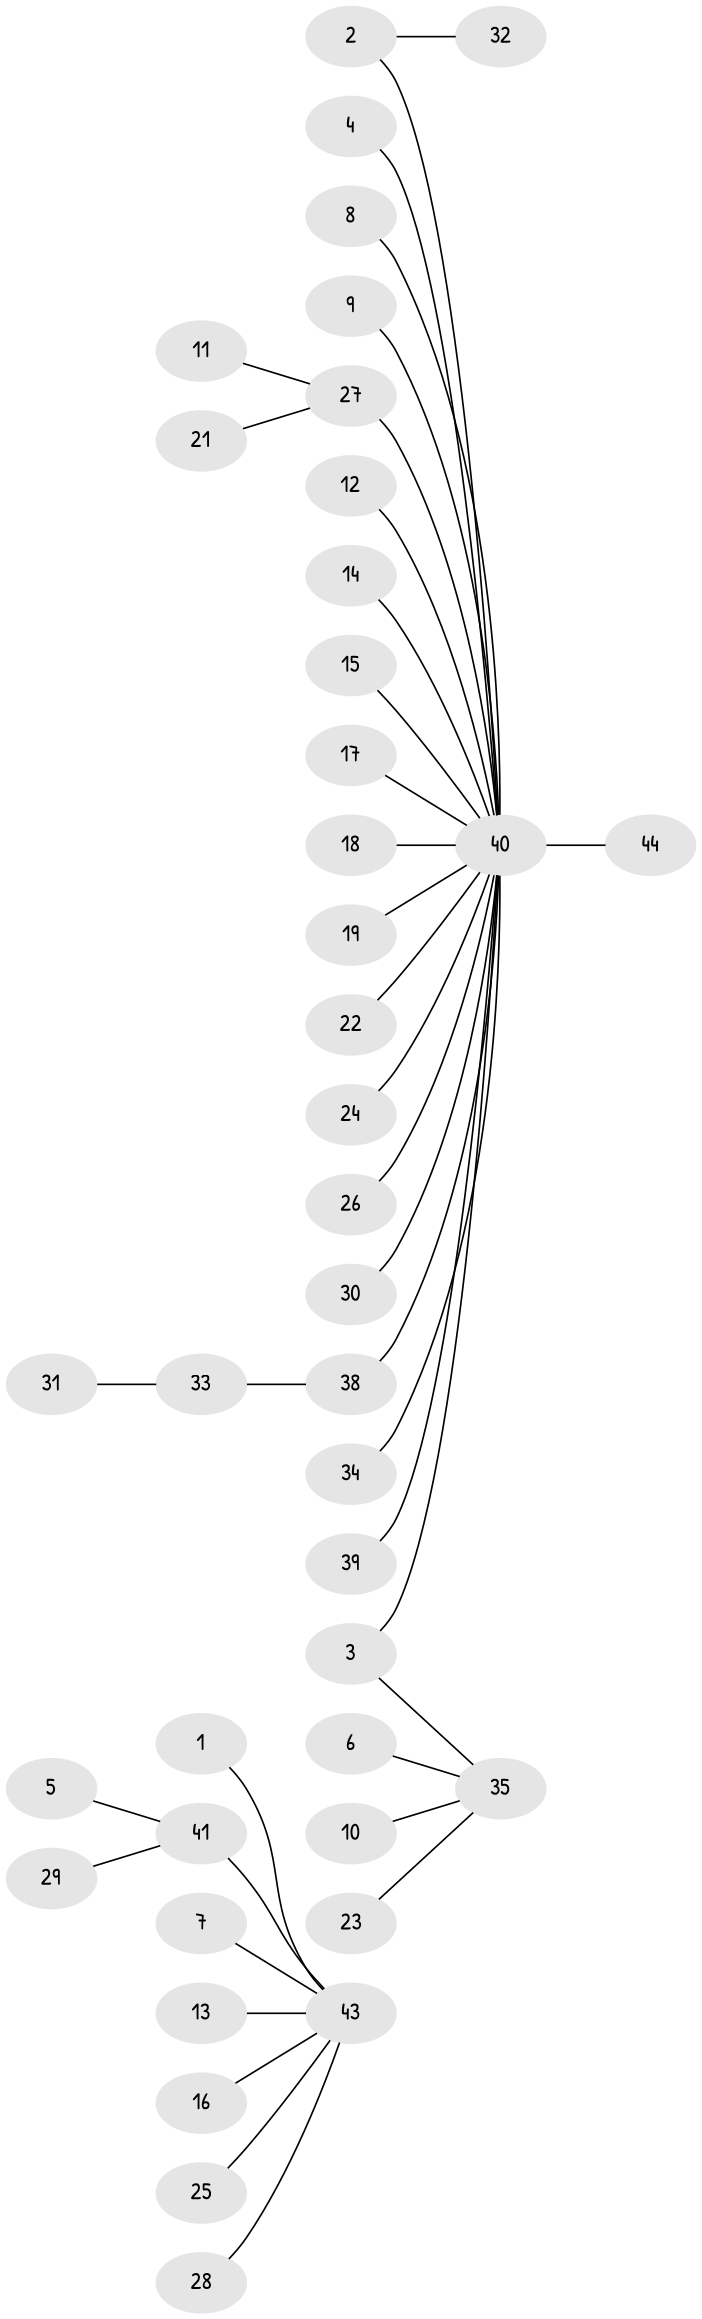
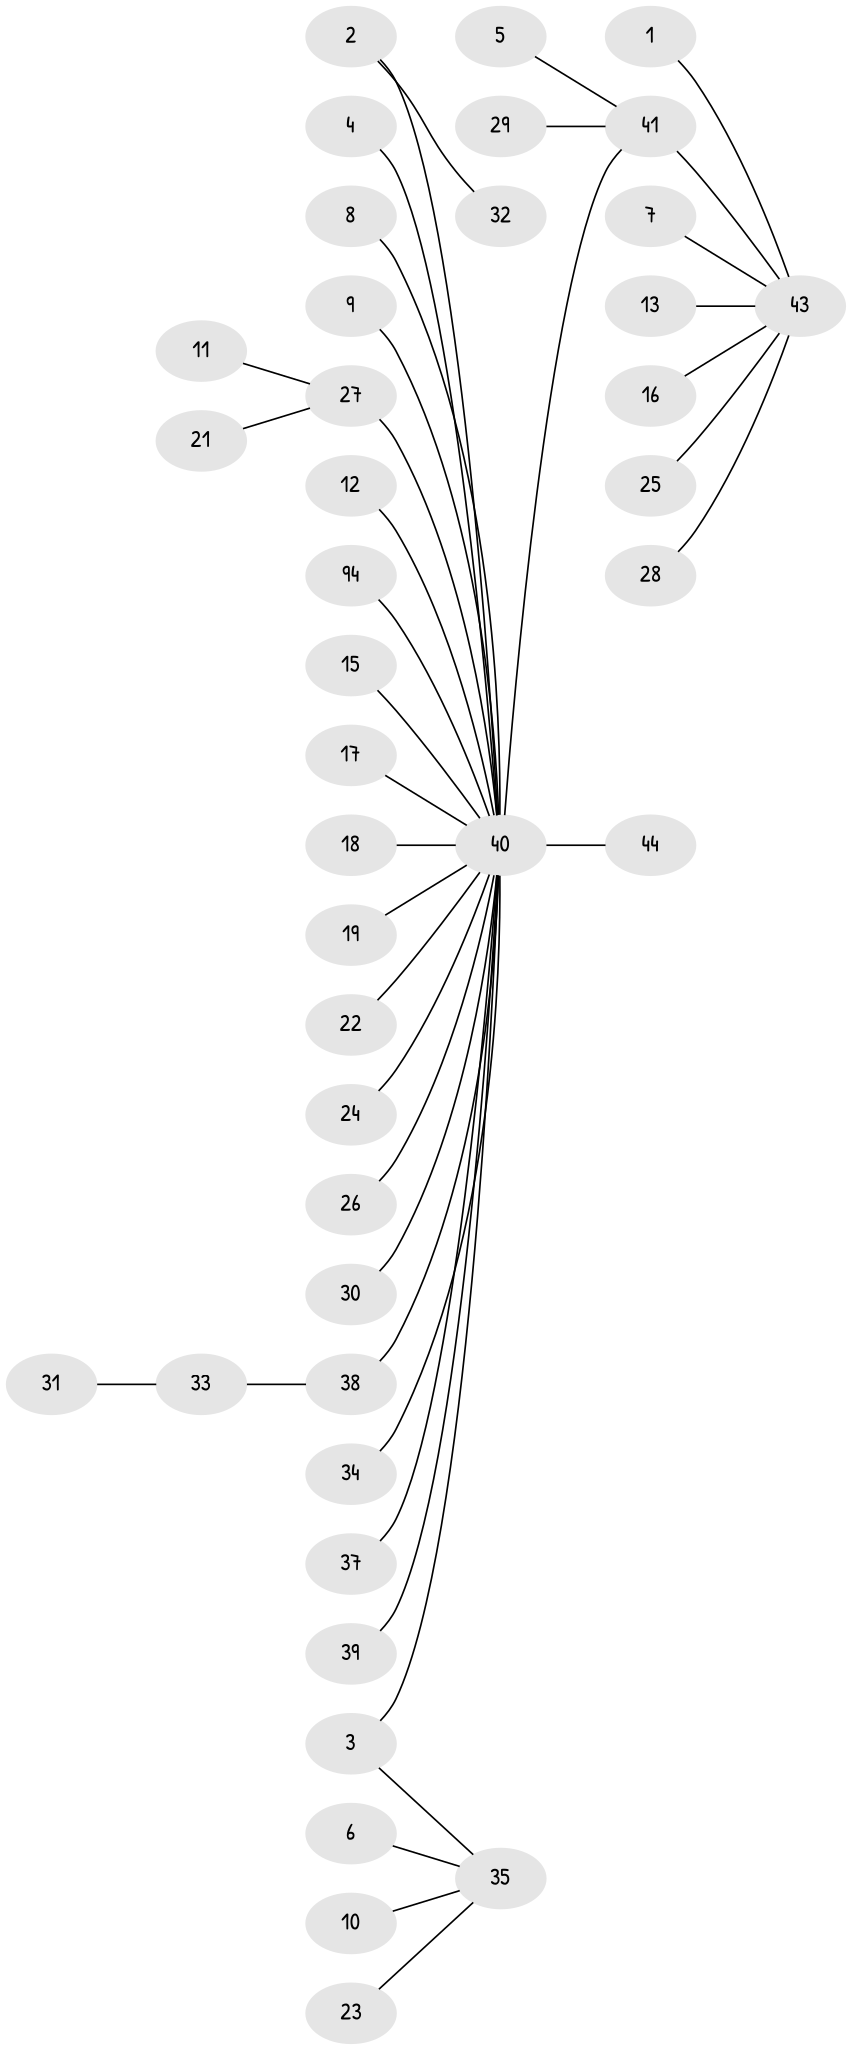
edge "41" -- "40": added
node "14": label "14" -> "94"
node "37": added
